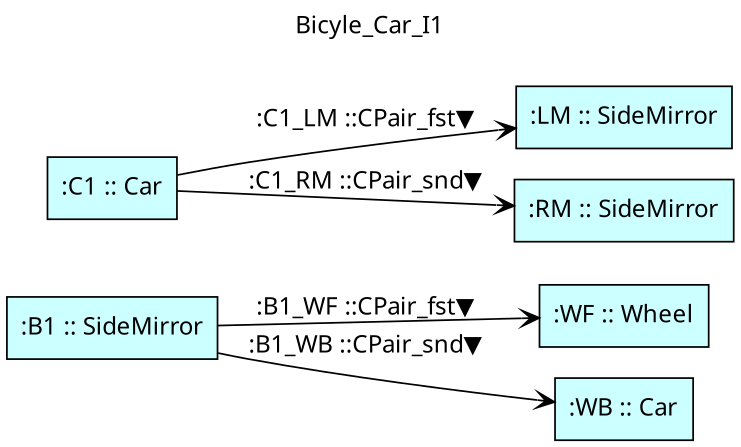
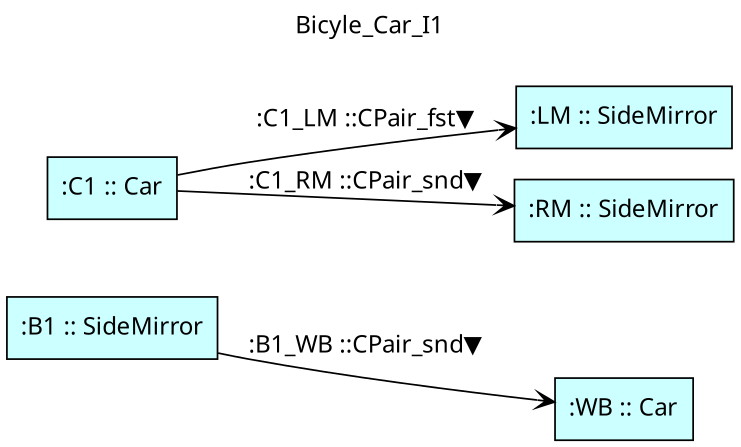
node ":WF :: Wheel": removed
